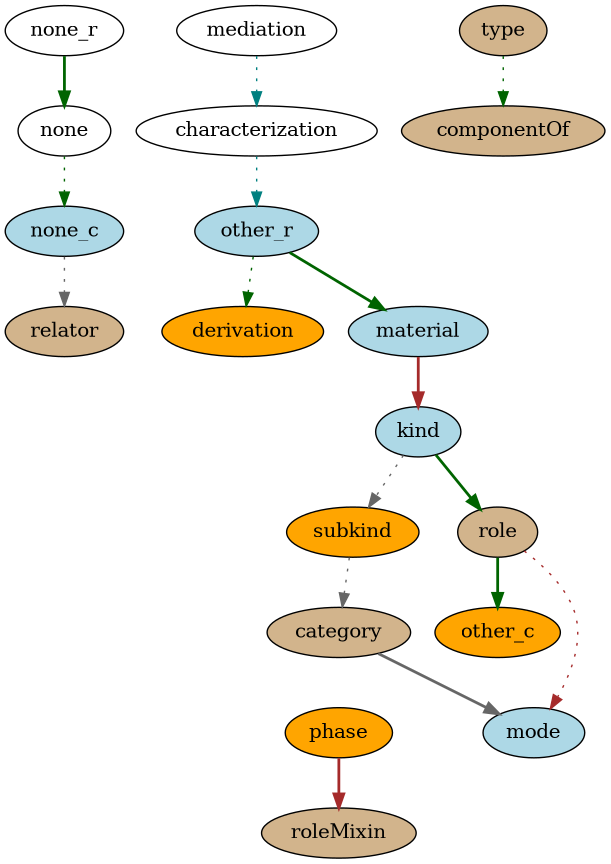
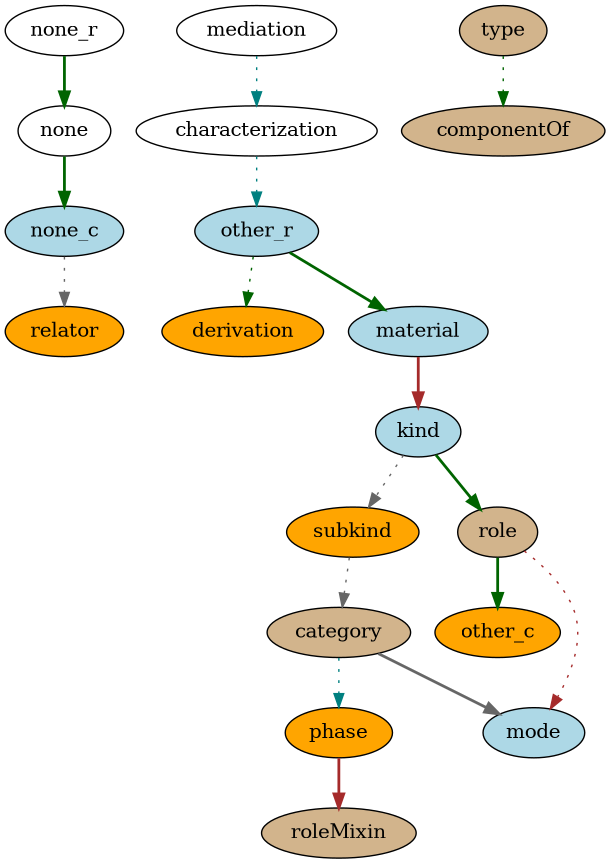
edge "none" -> "none_c": style dotted -> bold
node "relator": fillcolor tan -> orange
edge "category" -> "phase": added
